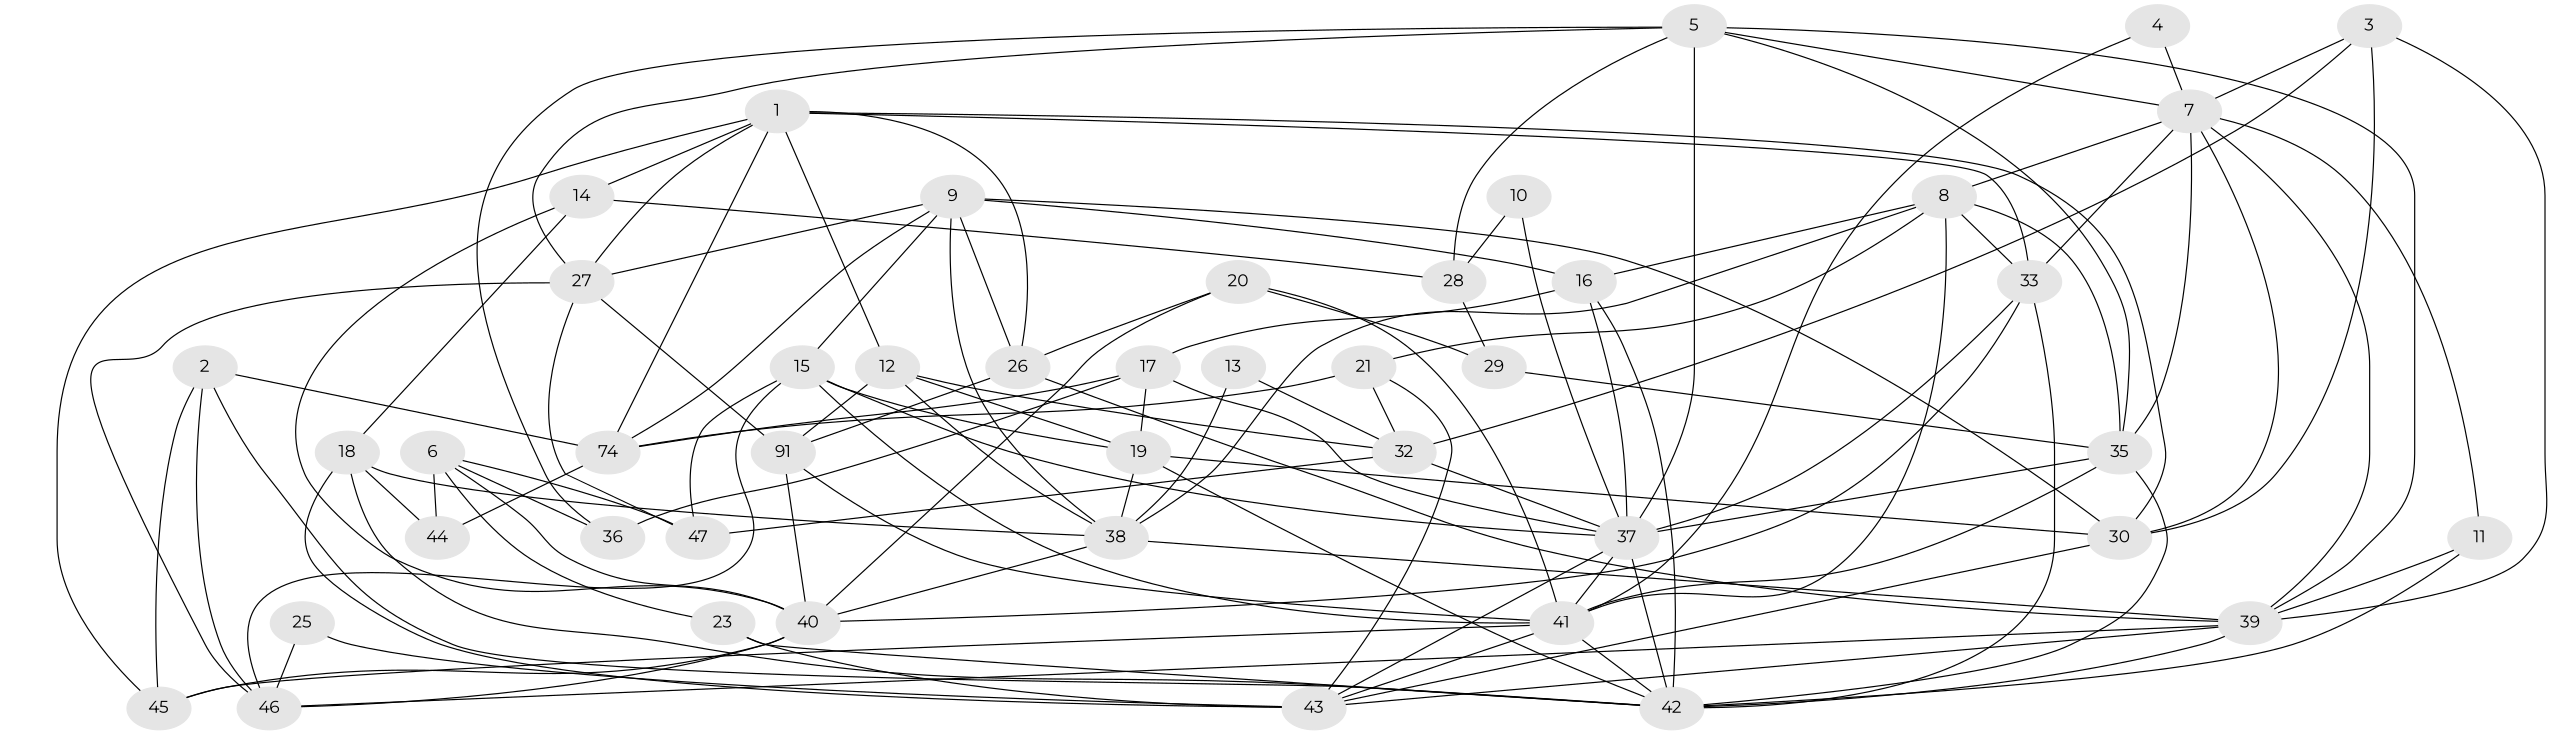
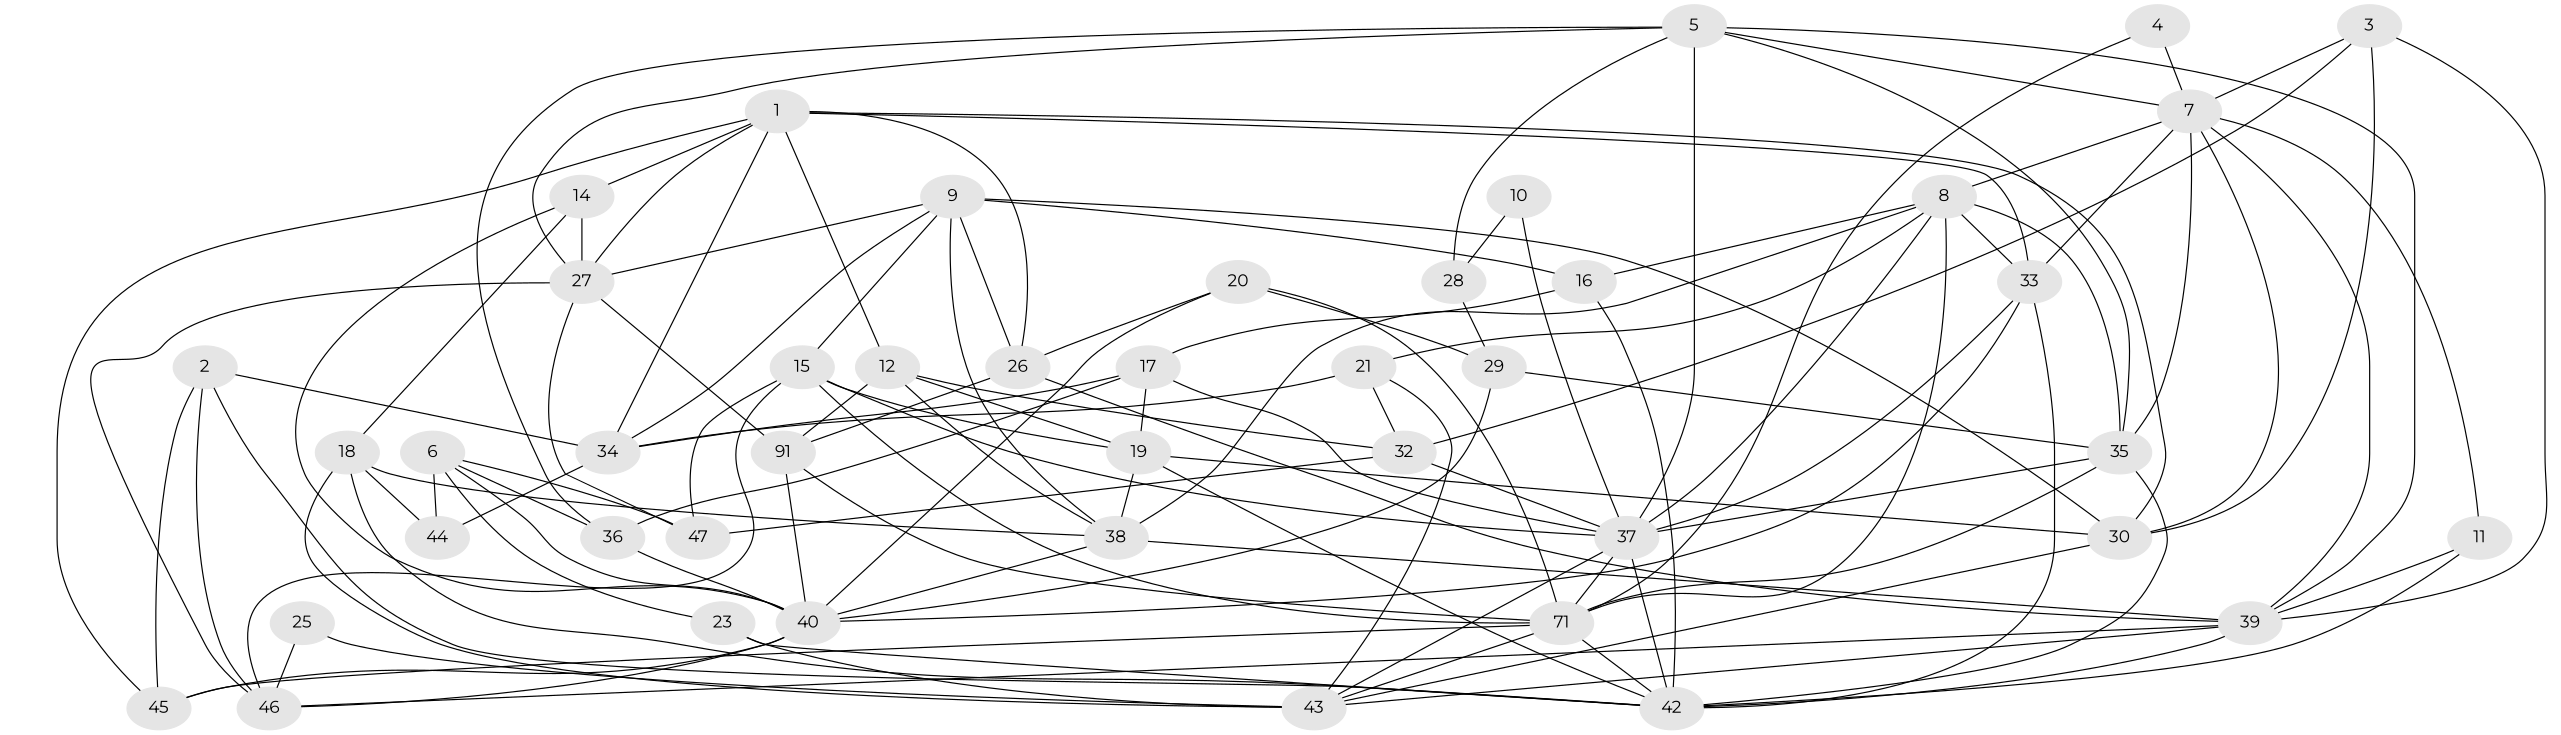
edge "14" -- "28": now "14" -- "27"
node "13": removed
edge "16" -- "37": now "8" -- "37"
node "74": label "74" -> "34"
edge "29" -- "40": added
edge "36" -- "40": added
node "41": label "41" -> "71"
